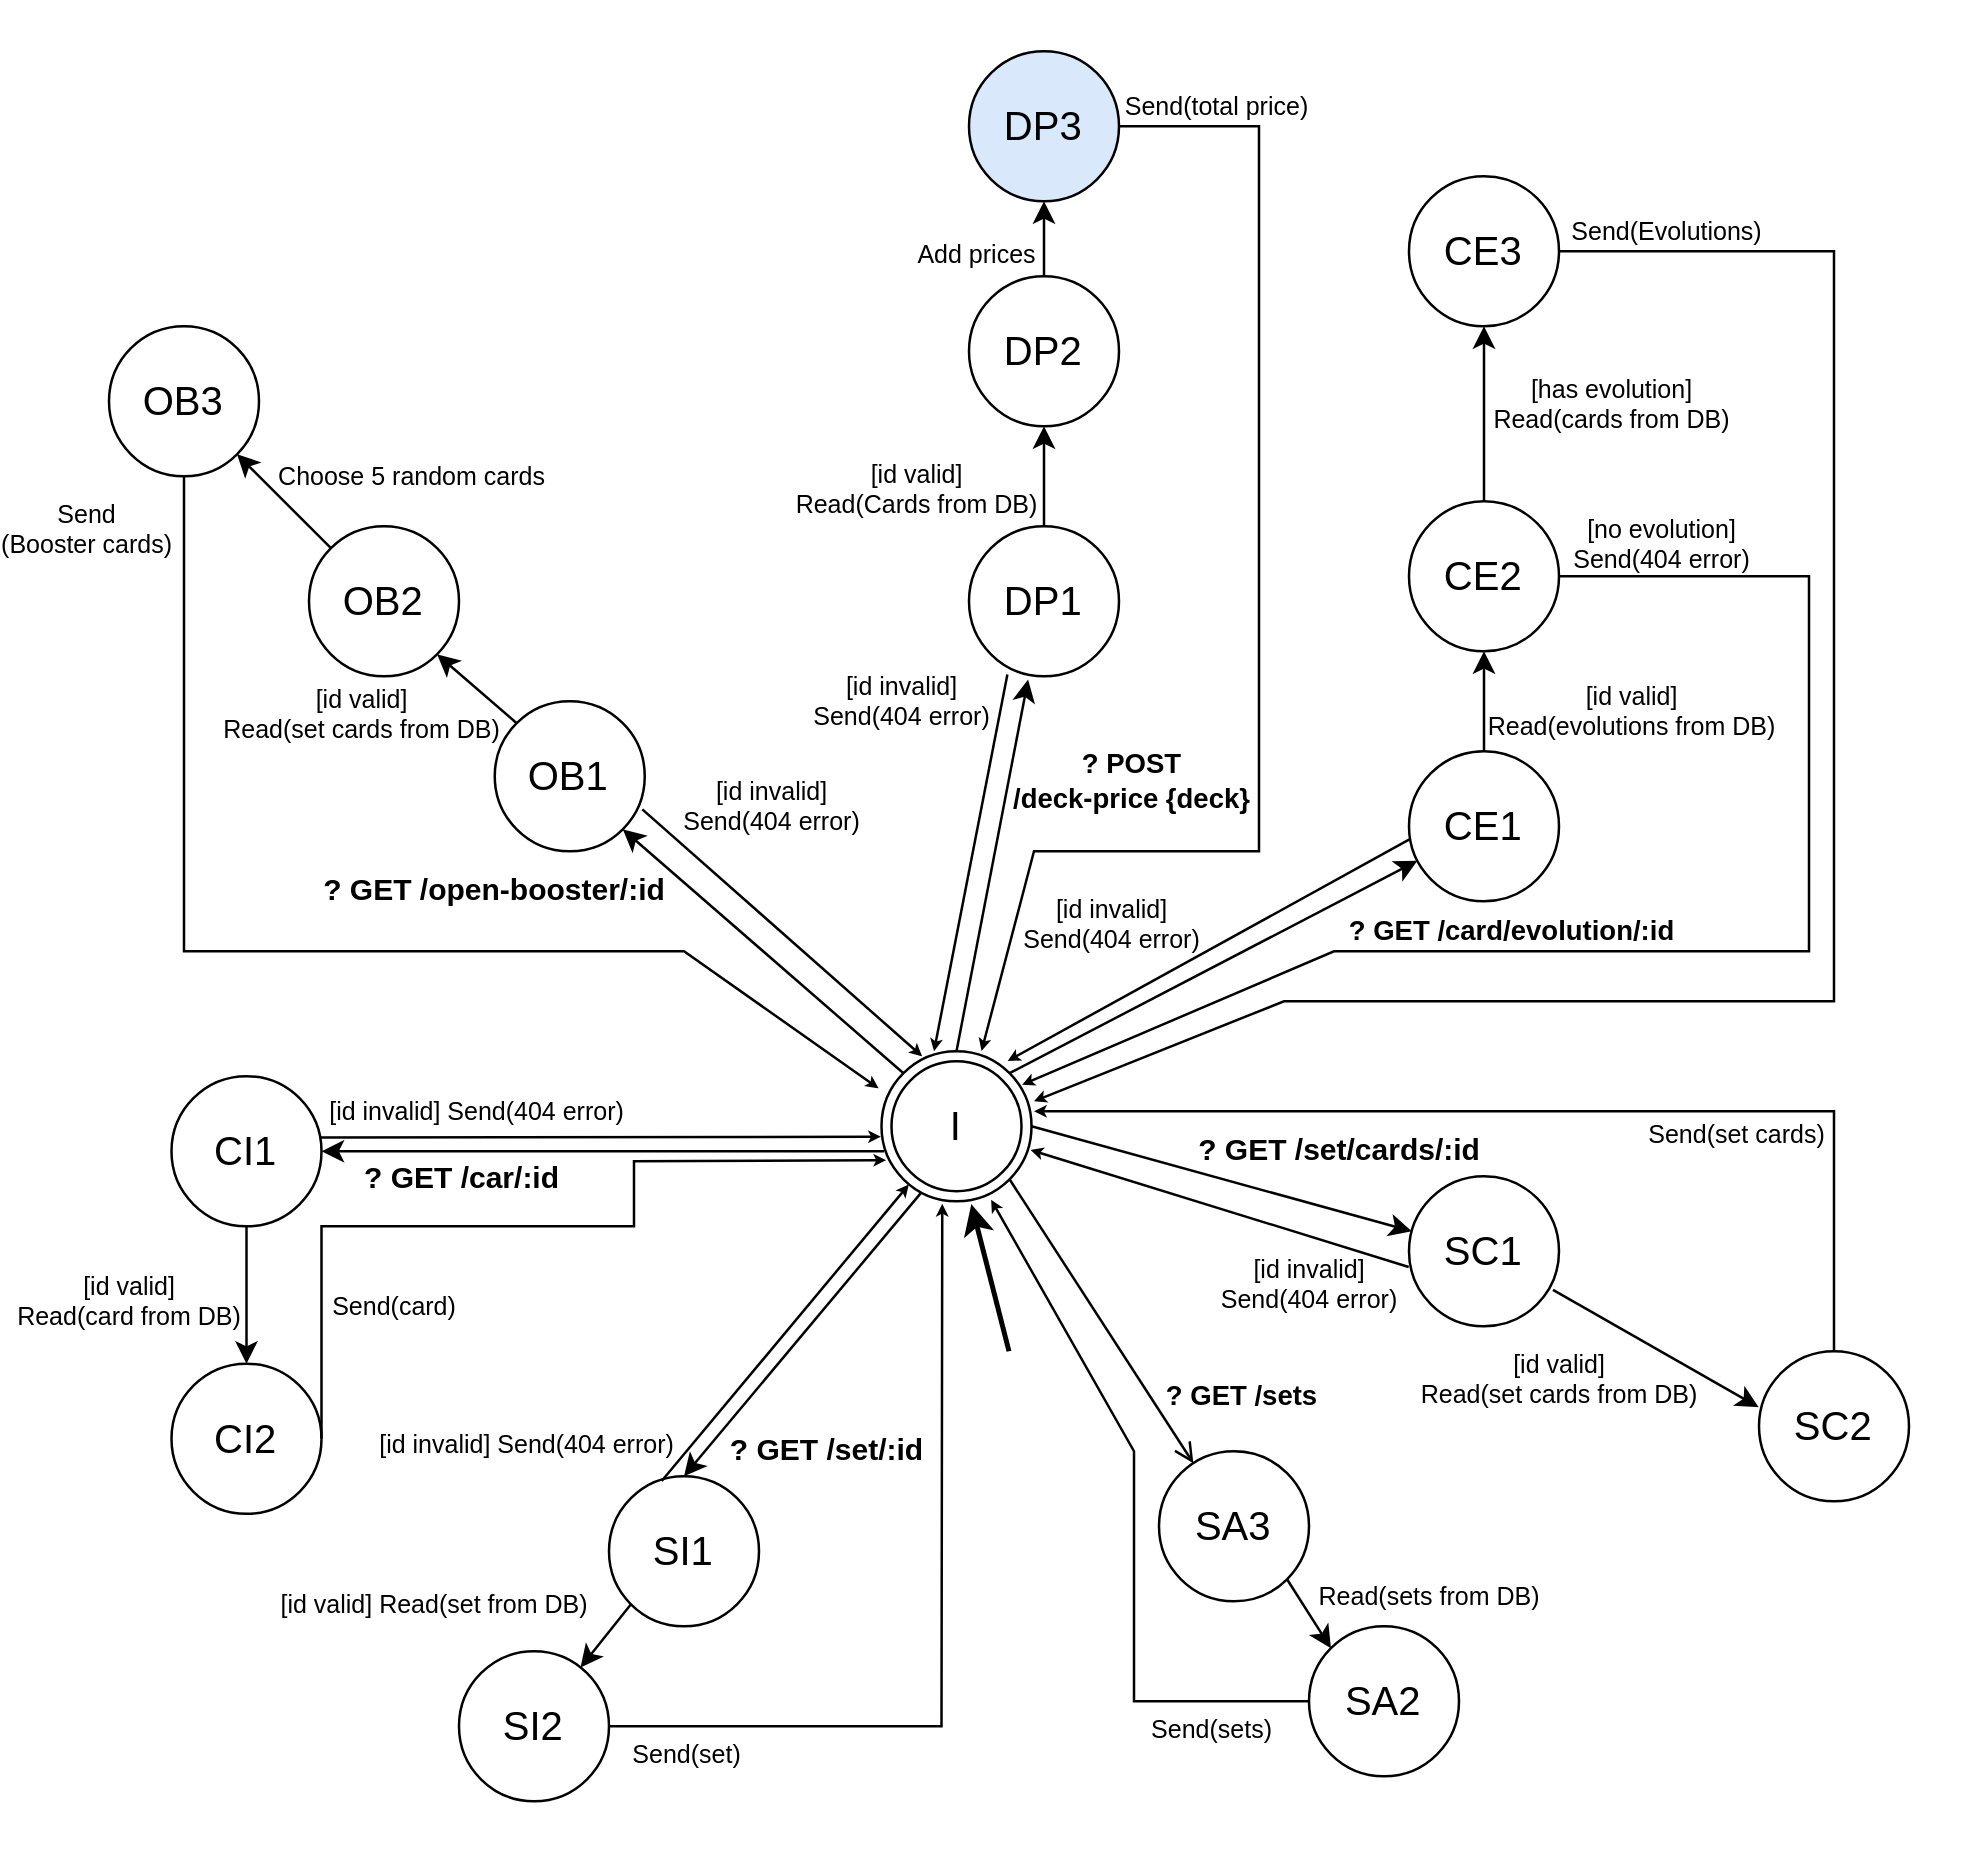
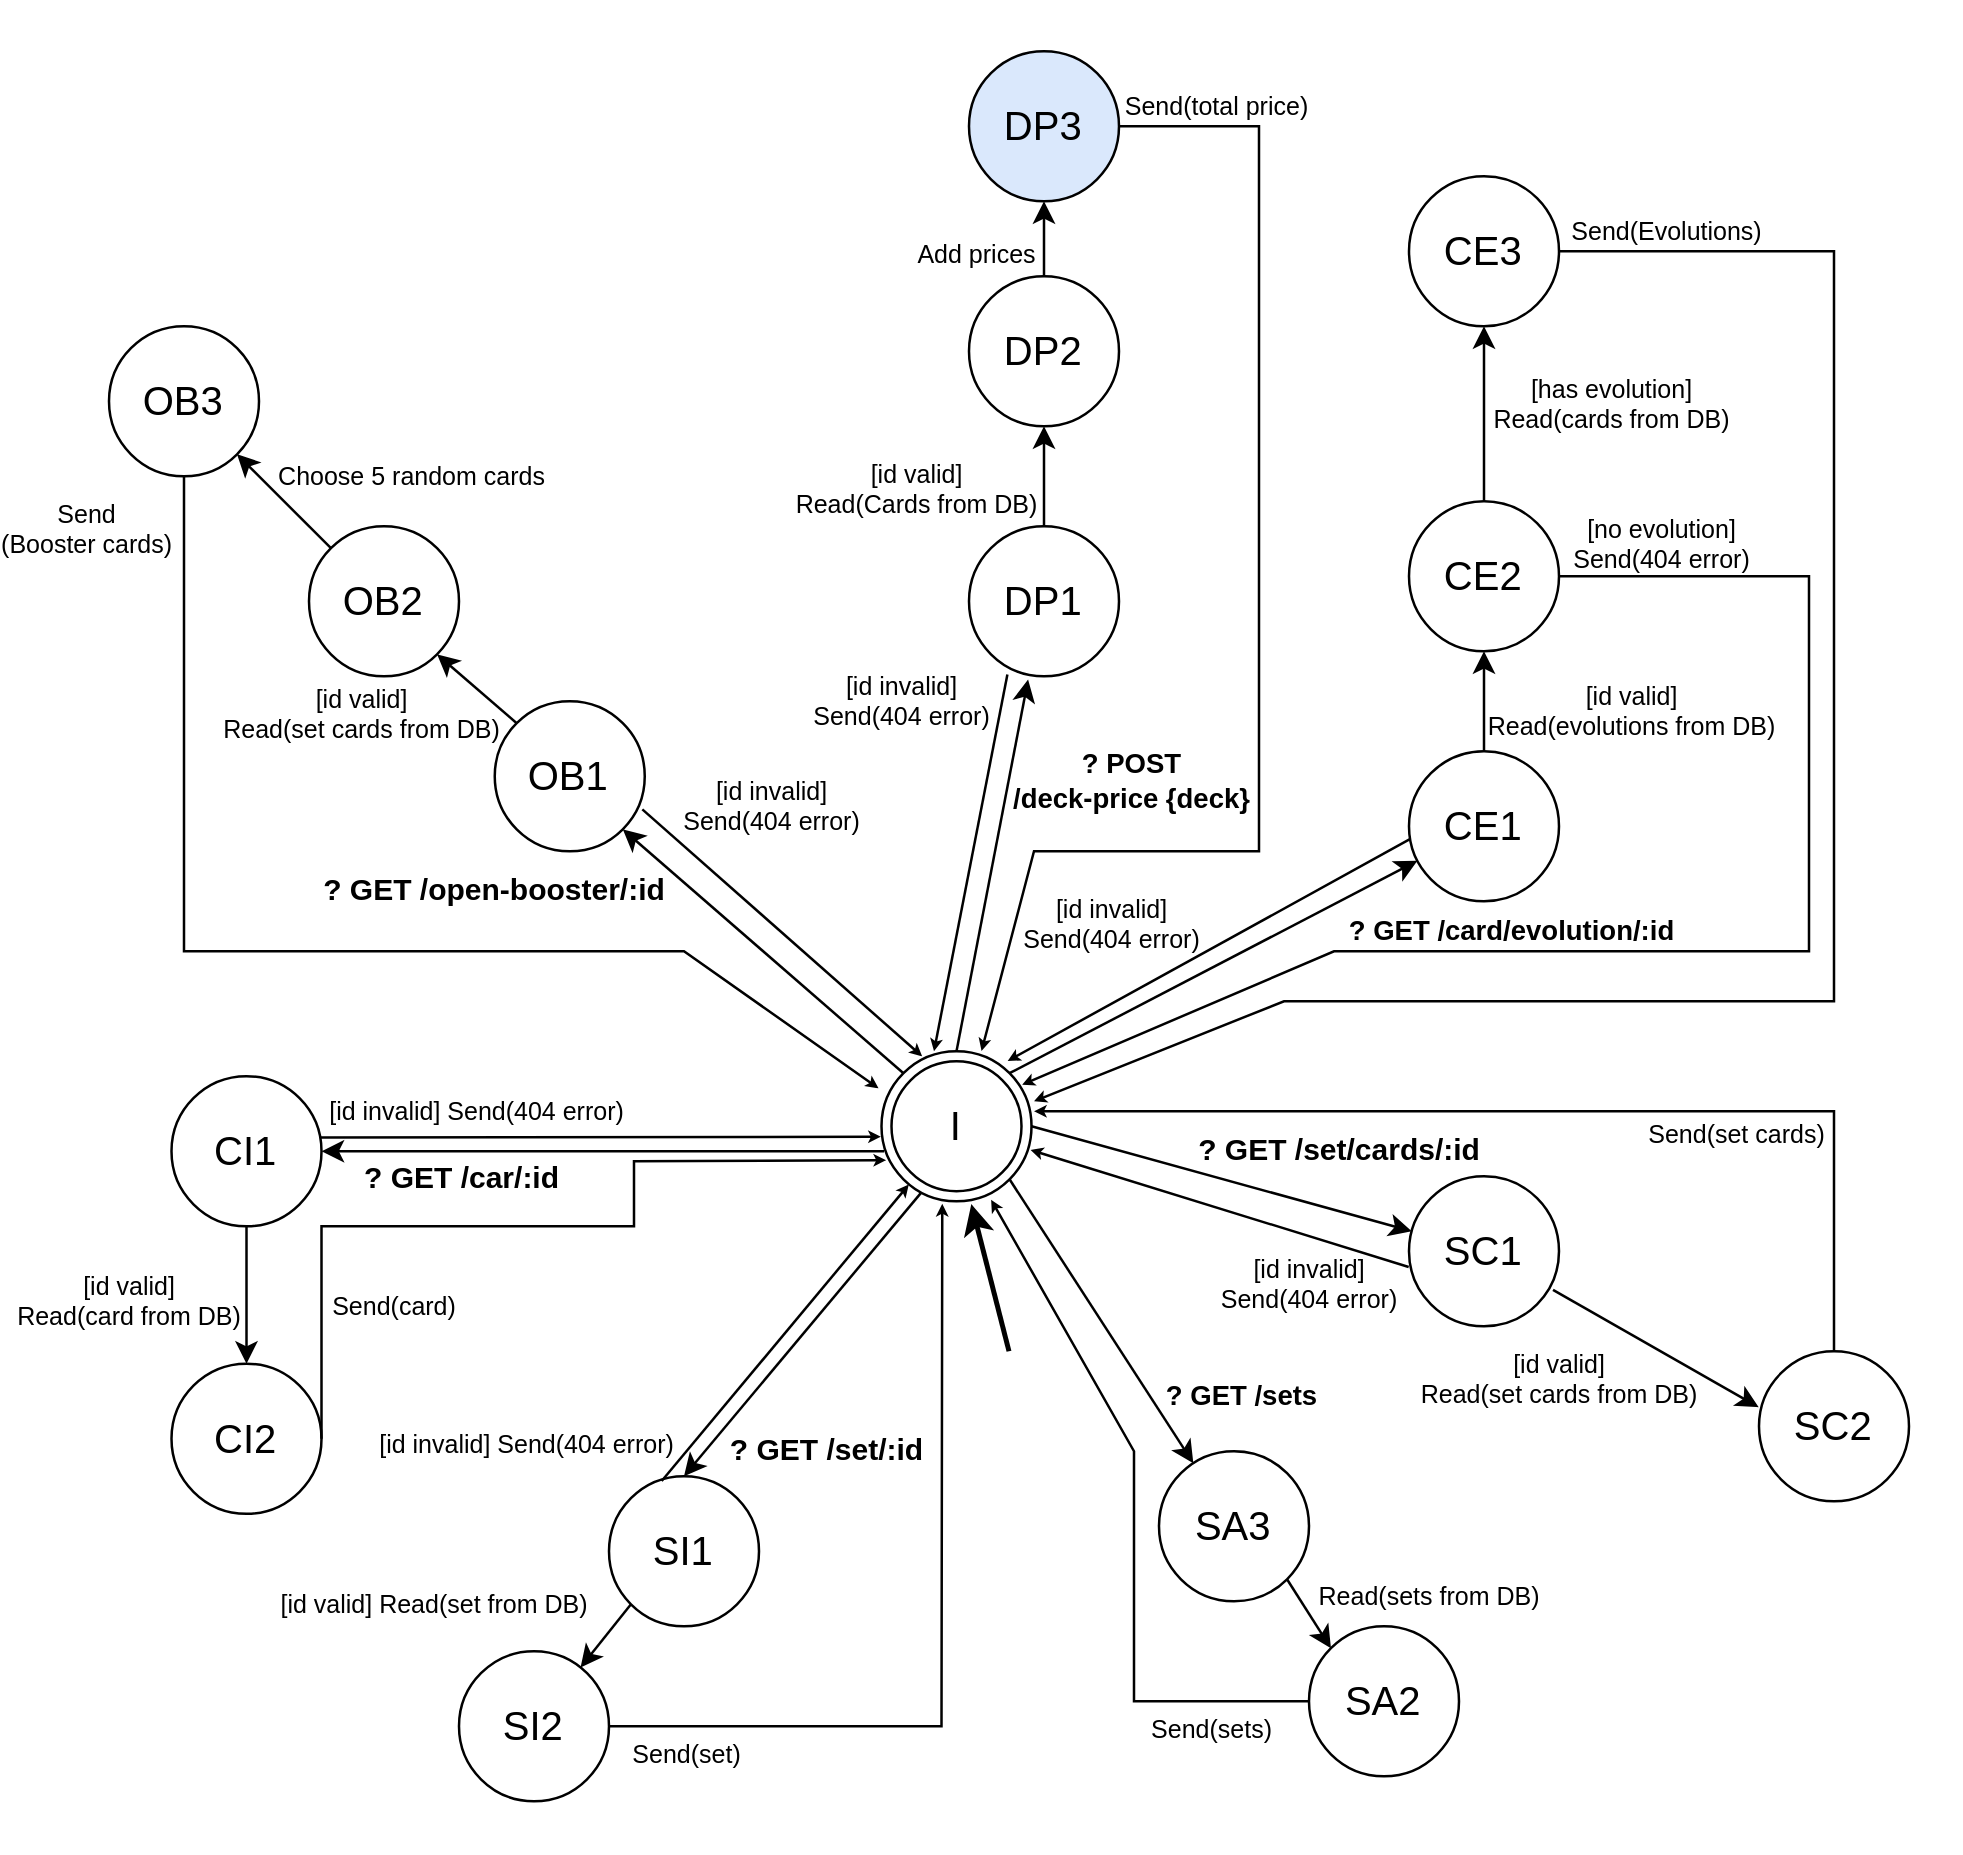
edge "I" -> "SA3": arrowhead open -> classic
